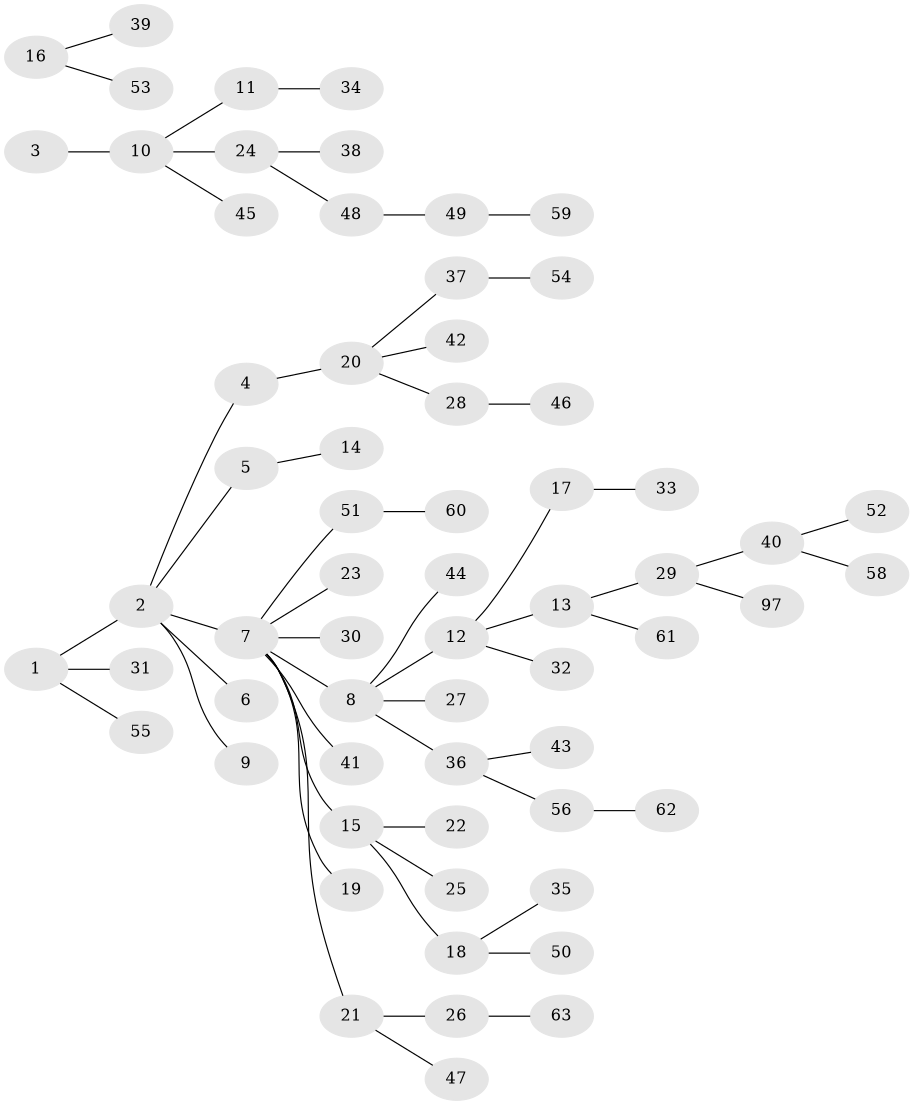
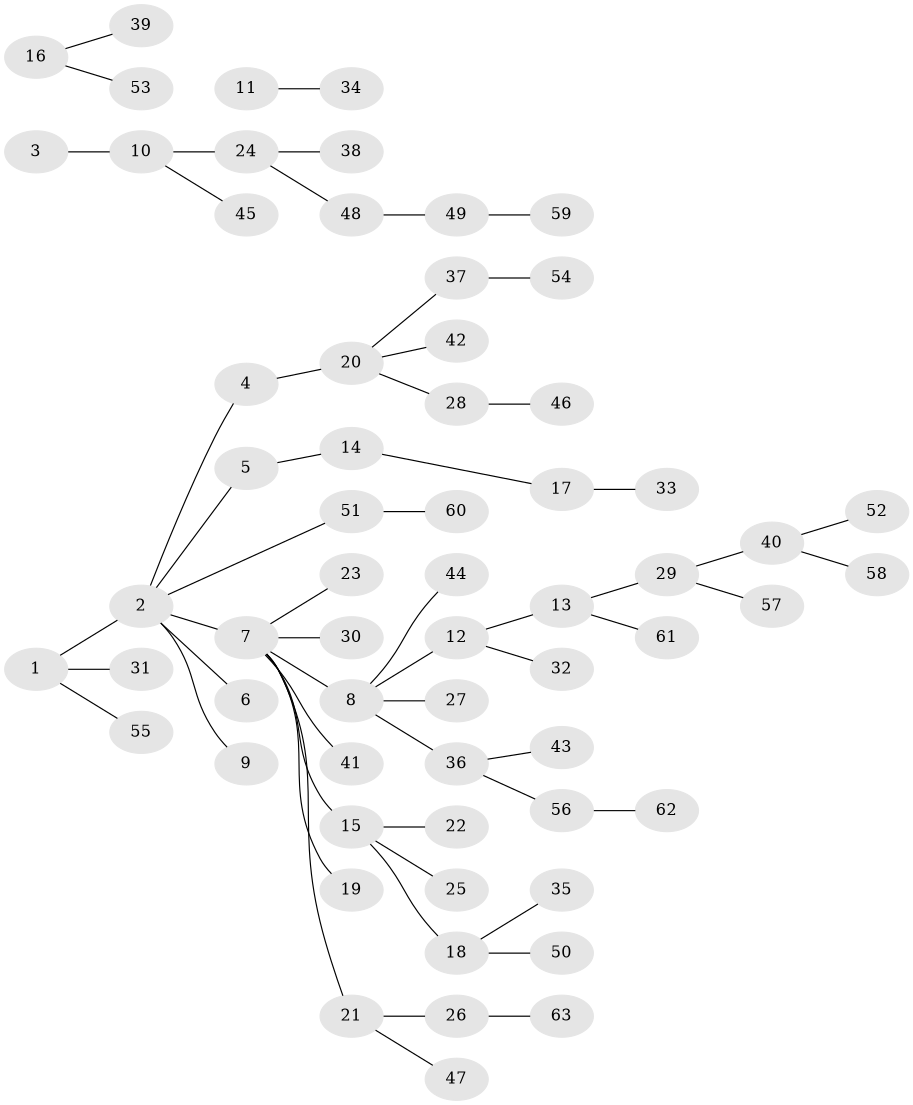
edge "11" -- "10": removed
edge "17" -- "12": now "17" -- "14"
edge "51" -- "7": now "51" -- "2"
node "97": label "97" -> "57"
